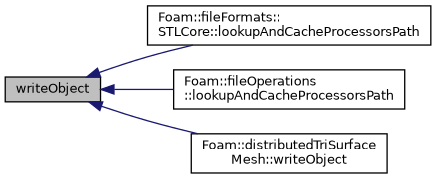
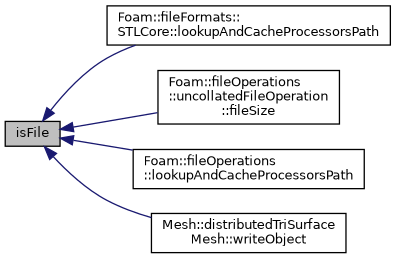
node "writeObject": label "writeObject" -> "isFile"
node "Foam::fileOperations ::uncollatedFileOperation ::fileSize": added
node "Foam::distributedTriSurface Mesh::writeObject": label "Foam::distributedTriSurface Mesh::writeObject" -> "Mesh::distributedTriSurface Mesh::writeObject"
